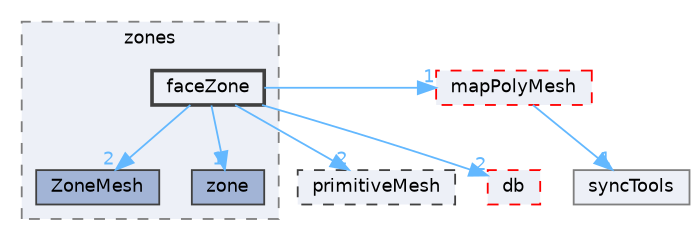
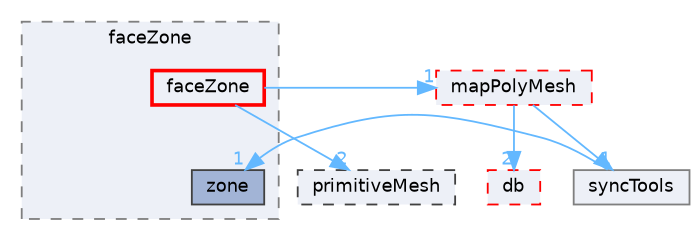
cluster "zones": label "zones" -> "faceZone"
node "faceZone": color grey25 -> red
edge "faceZone" -> "zone": now "syncTools" -> "zone"
edge "faceZone" -> "db": now "mapPolyMesh" -> "db"
node "ZoneMesh": removed
